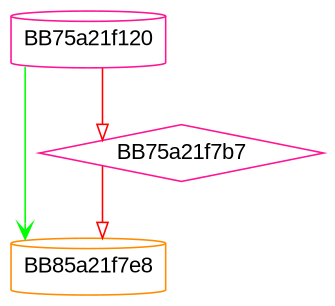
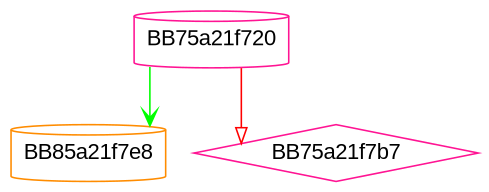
node "BB75a21f120": label "BB75a21f120" -> "BB75a21f720"
edge "BB75a21f7b7" -> "BB85a21f7e8": removed
